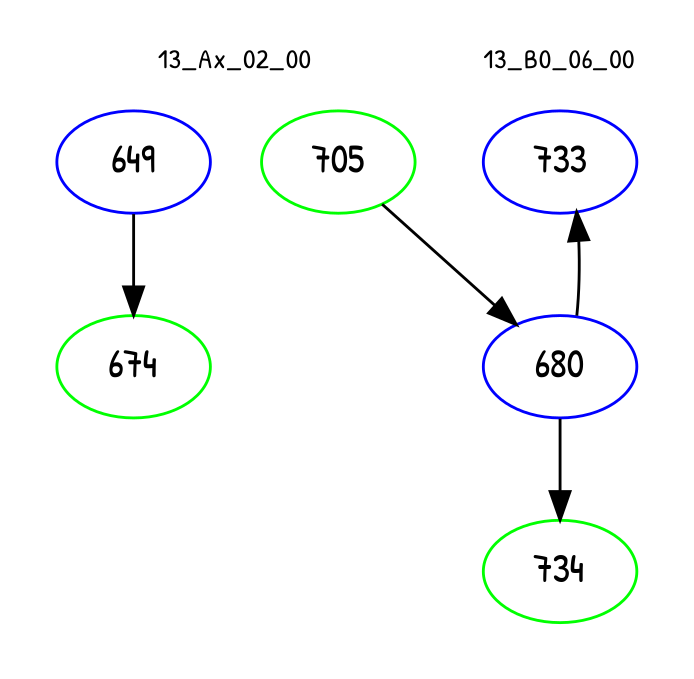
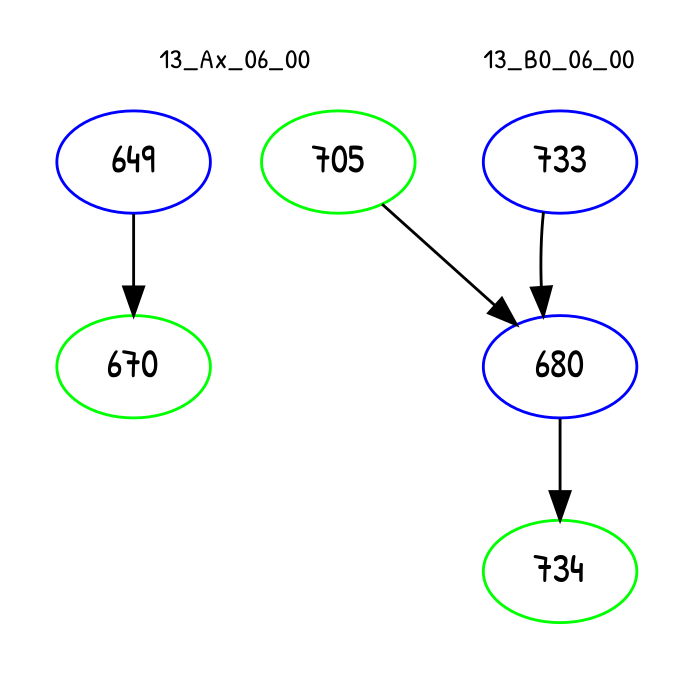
cluster "13_Ax_02_00": label "13_Ax_02_00" -> "13_Ax_06_00"
edge "680" -> "733": reversed
node "674": label "674" -> "670"
